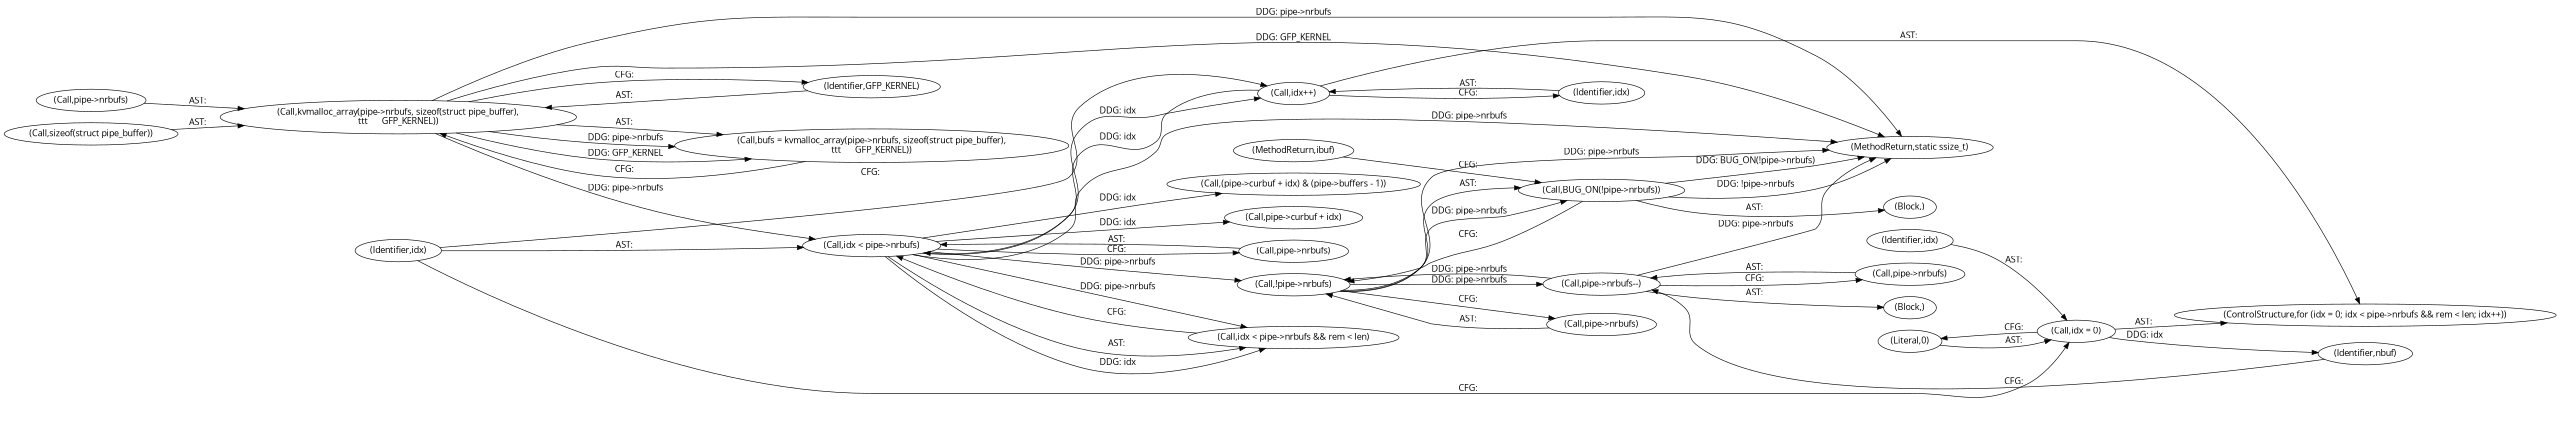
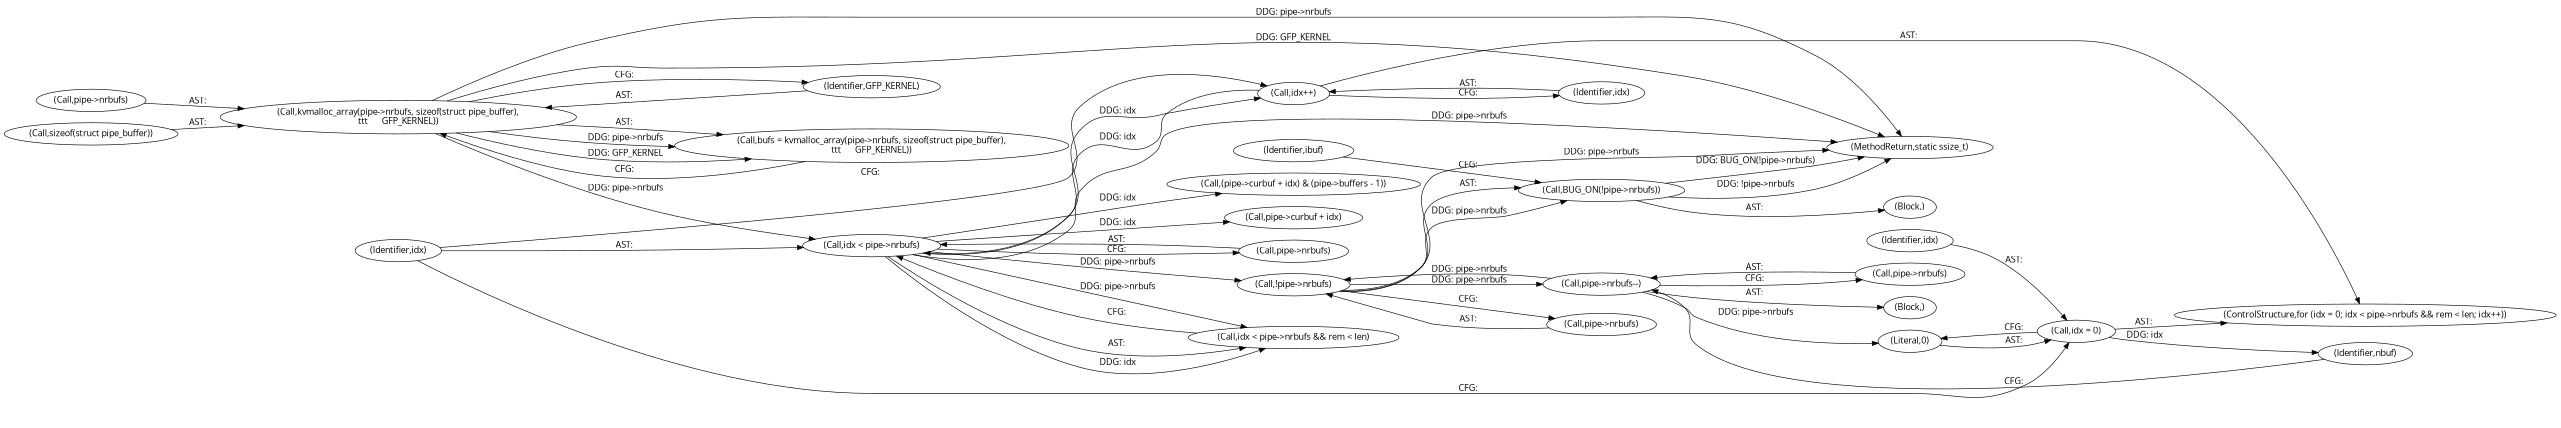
node "(MethodReturn,ibuf)": label "(MethodReturn,ibuf)" -> "(Identifier,ibuf)"
edge "(Call,pipe->nrbufs--)" -> "(MethodReturn,static ssize_t)": now "(Call,pipe->nrbufs--)" -> "(Literal,0)"
edge "(Call,BUG_ON(!pipe->nrbufs))" -> "(Call,!pipe->nrbufs)": removed, label "CFG:"
